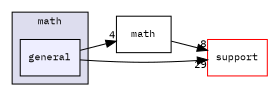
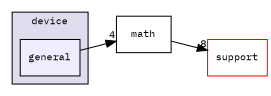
cluster "math": label "math" -> "device"
edge "general" -> "support": removed
